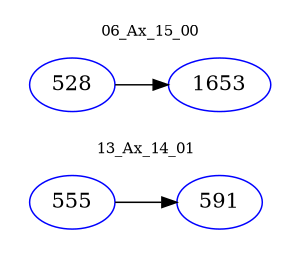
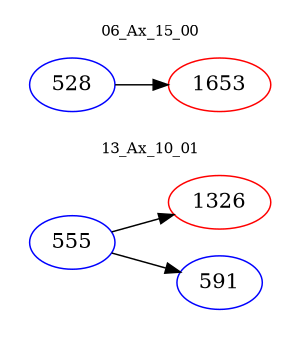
node "1653": color blue -> red
cluster "13_Ax_14_01": label "13_Ax_14_01" -> "13_Ax_10_01"
node "1326": added
